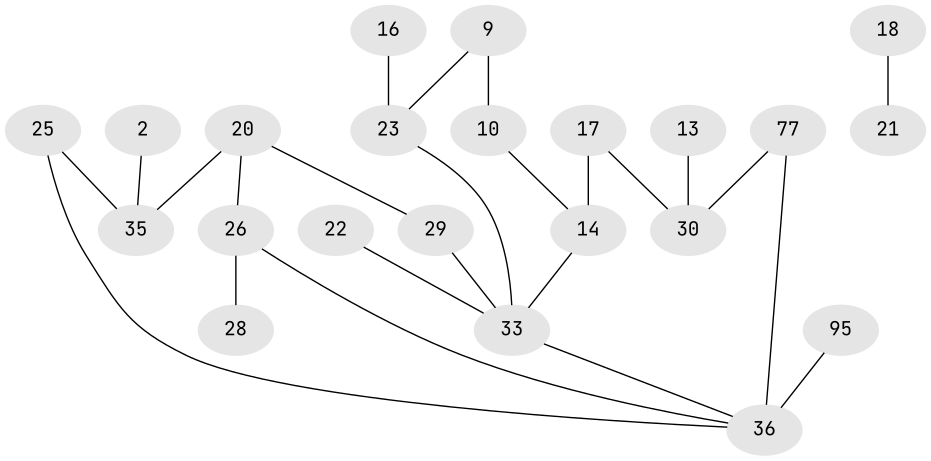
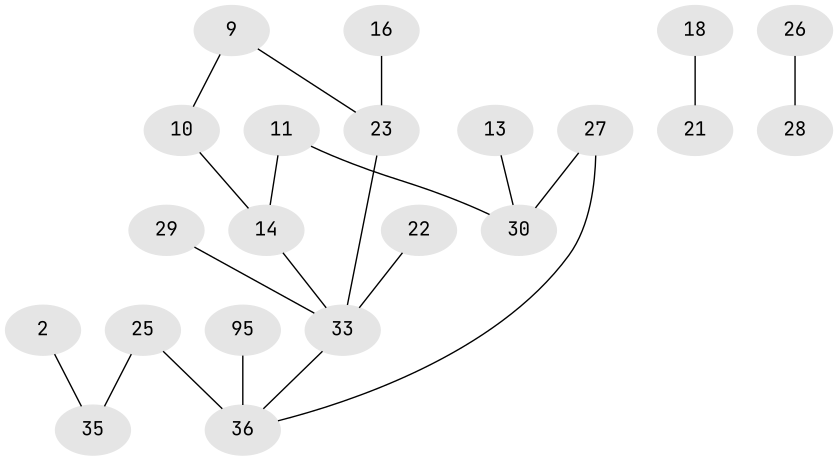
node "20": removed
node "17": label "17" -> "11"
node "77": label "77" -> "27"
edge "26" -- "36": removed
